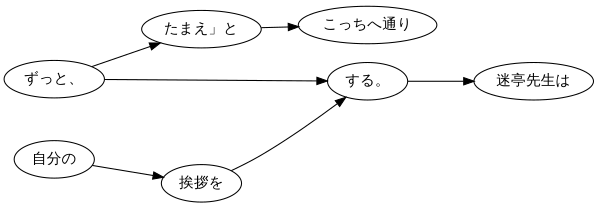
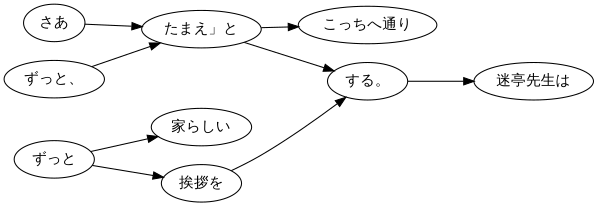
node "さあ": added
edge "ずっと、" -> "する。": now "たまえ」と" -> "する。"
node "家らしい": added
node "自分の": label "自分の" -> "ずっと"
